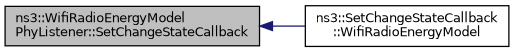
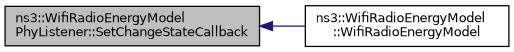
node "ns3::SetChangeStateCallback ::WifiRadioEnergyModel": label "ns3::SetChangeStateCallback ::WifiRadioEnergyModel" -> "ns3::WifiRadioEnergyModel ::WifiRadioEnergyModel"
